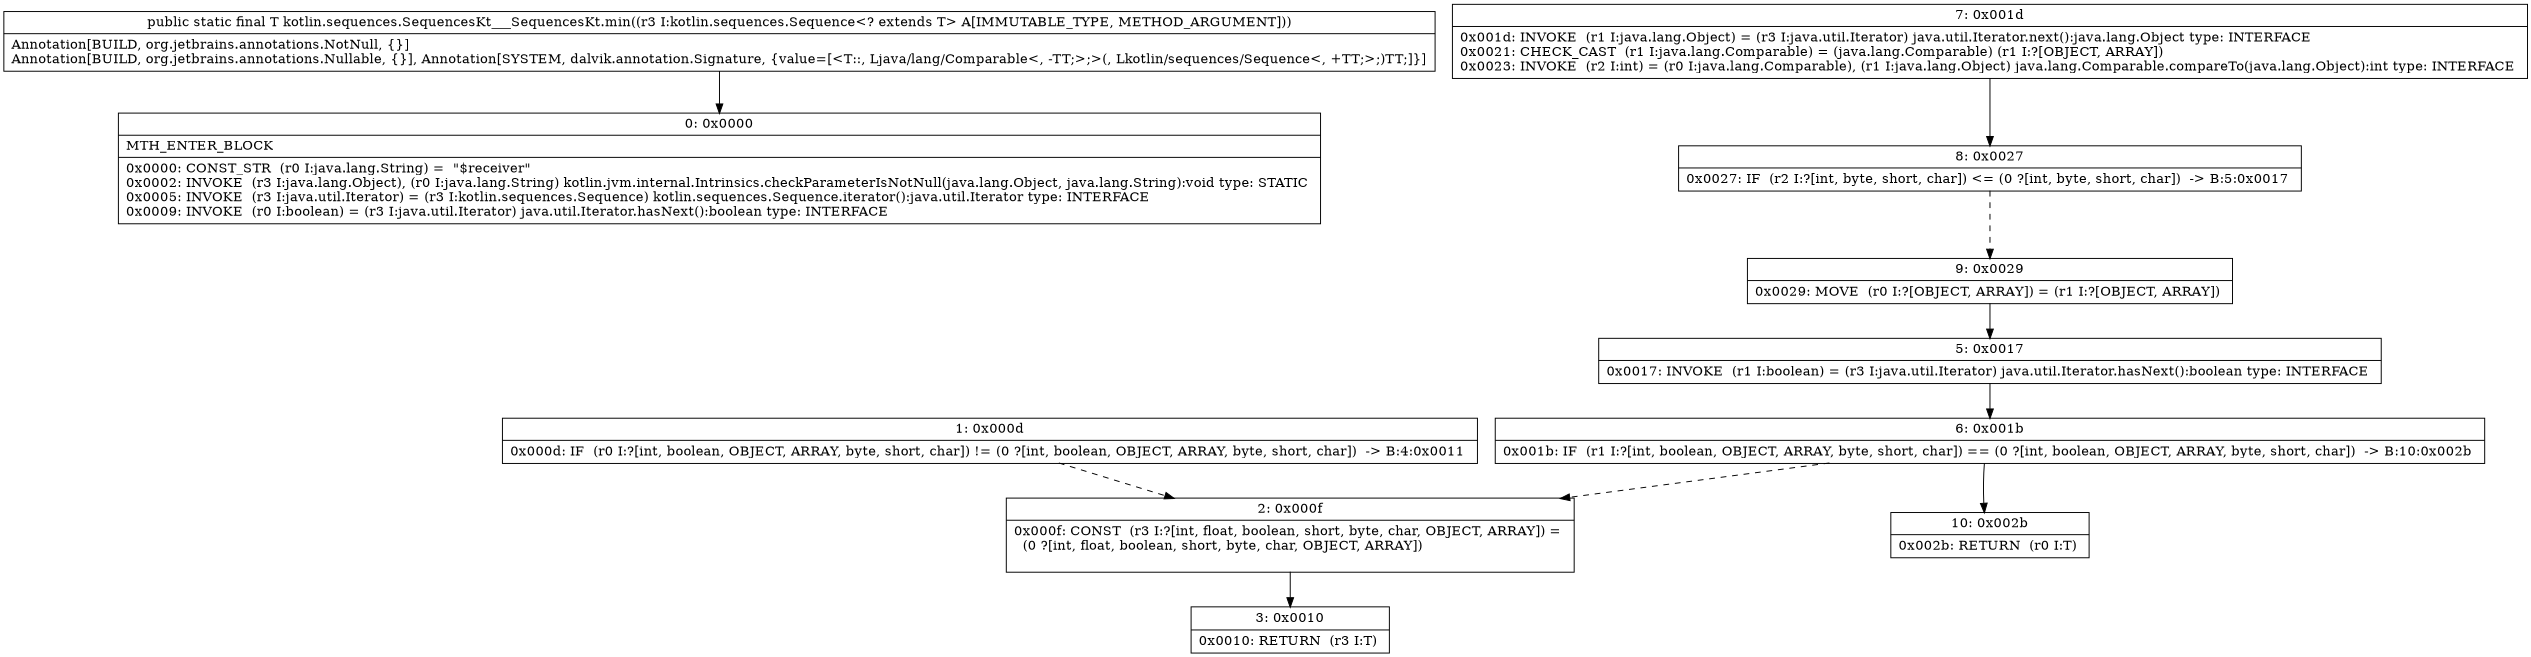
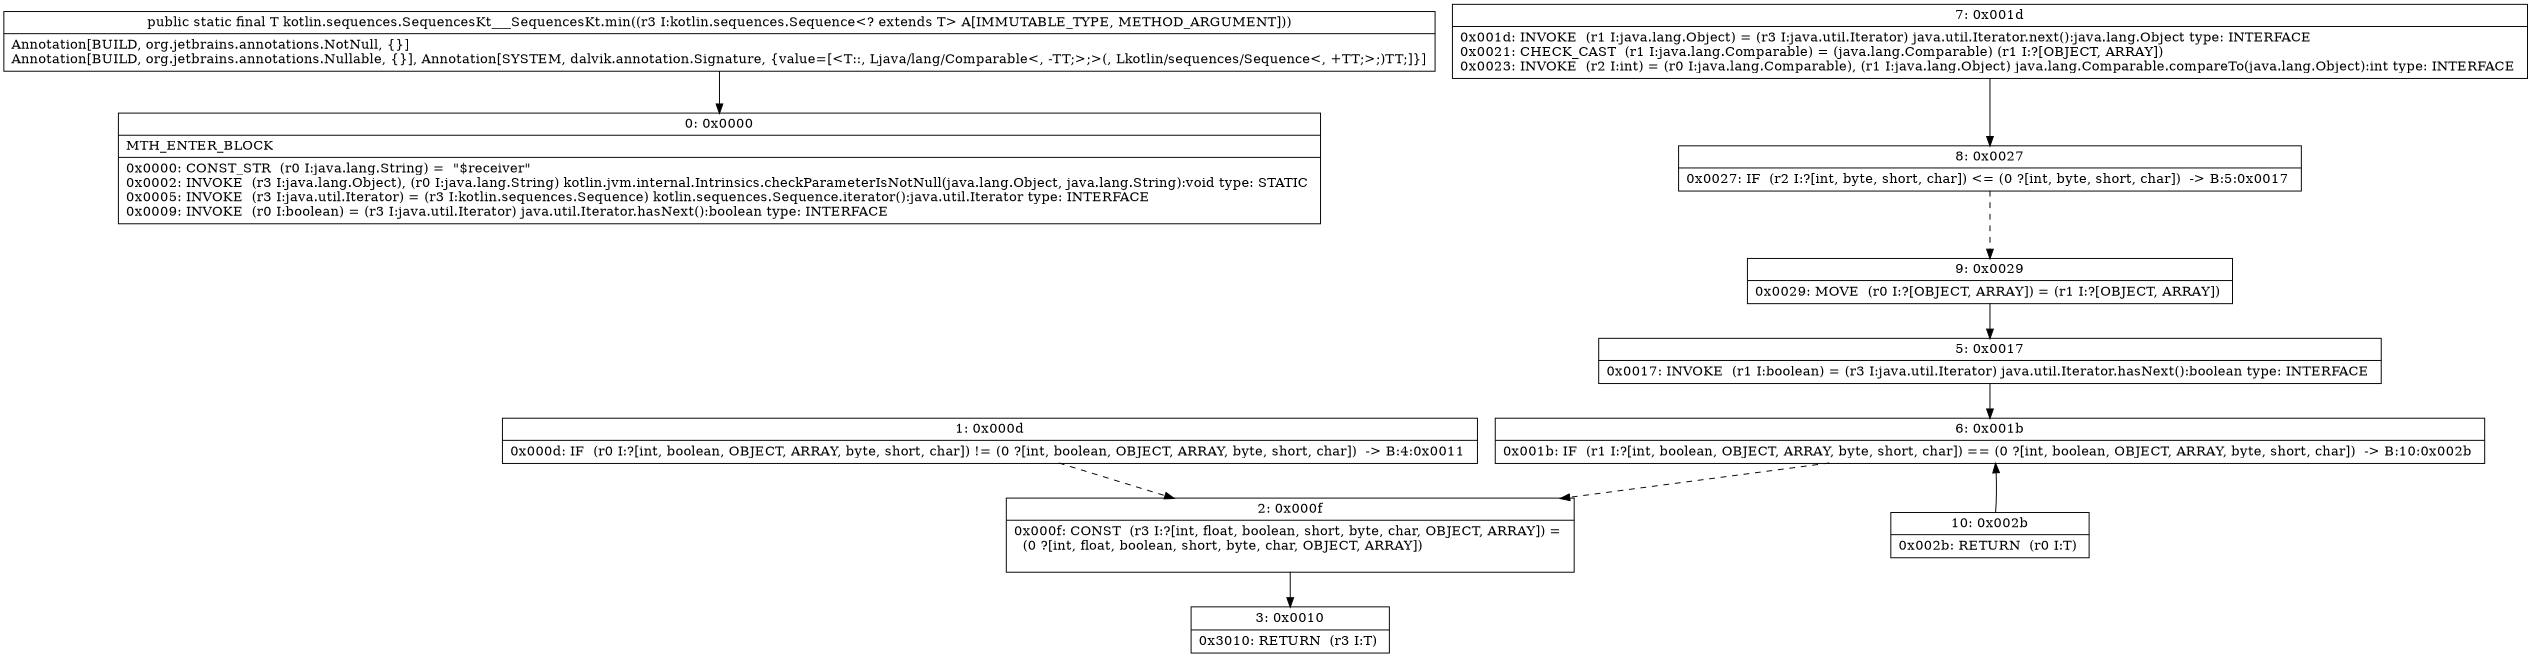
edge "6: 0x001b" -> "10: 0x002b": reversed
node "3: 0x0010": text "0x0010: RETURN  (r3 I:T)" -> "0x3010: RETURN  (r3 I:T)"
